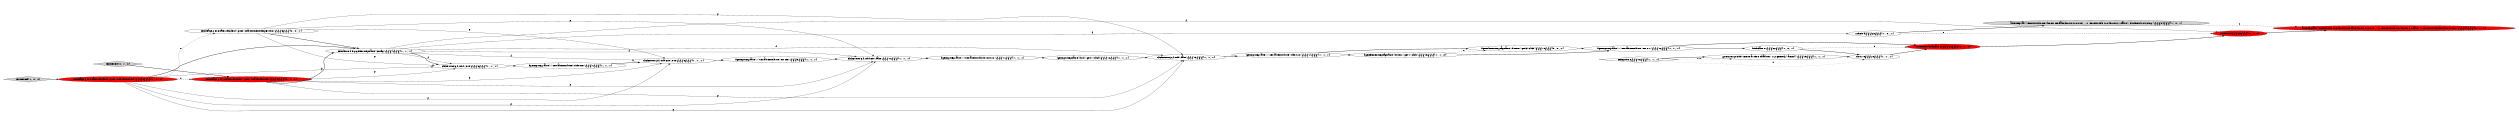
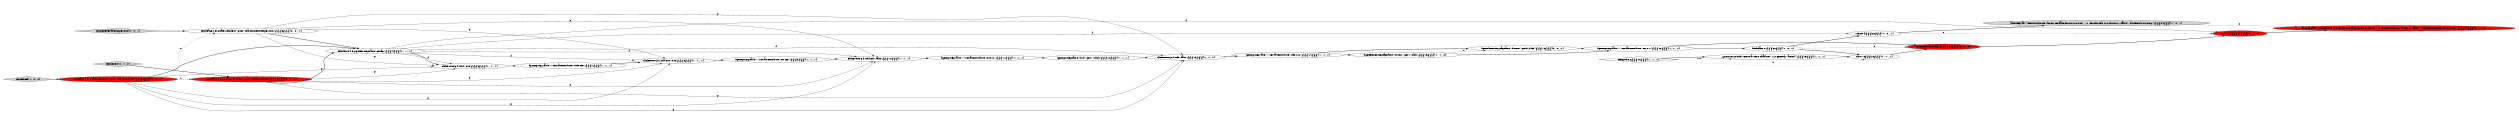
node "testNestedEnabledTopButton['0', '0', '1']": added
edge "bindClass = @@@22@@@['1', '0', '1']" -> "submit(f)@@@23@@@['1', '0', '1']": added
